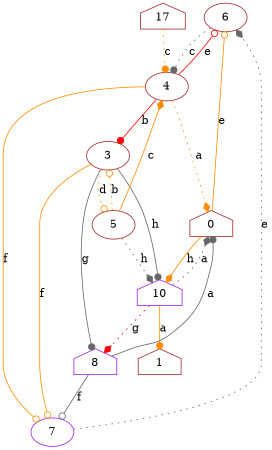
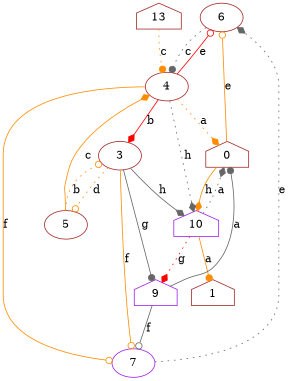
node "17": label "17" -> "13"
edge "4" -> "3": arrowhead dot -> diamond
edge "3" -> "10": arrowhead dot -> diamond
edge "5" -> "10": now "4" -> "10"
node "8": label "8" -> "9"
